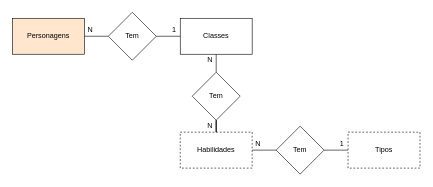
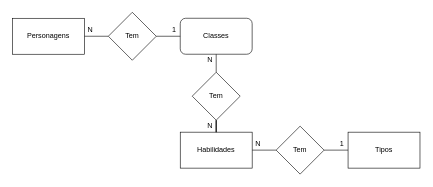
node "Personagens": fillcolor #ffe6cc -> #ffffff
node "Classes": shape rectangle -> rounded rectangle
node "Habilidades": style dashed -> solid
node "Tipos": style dashed -> solid
